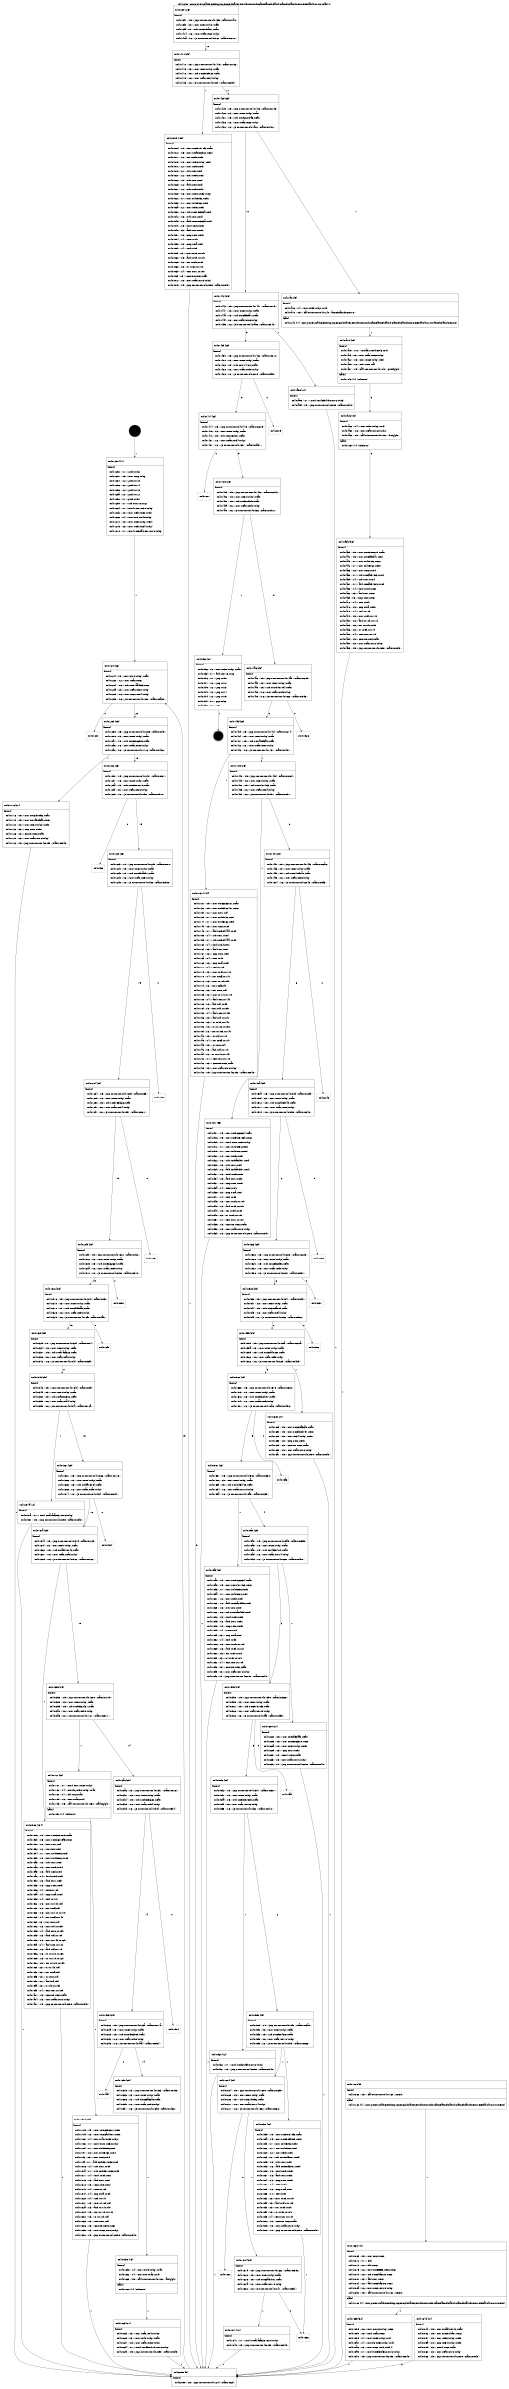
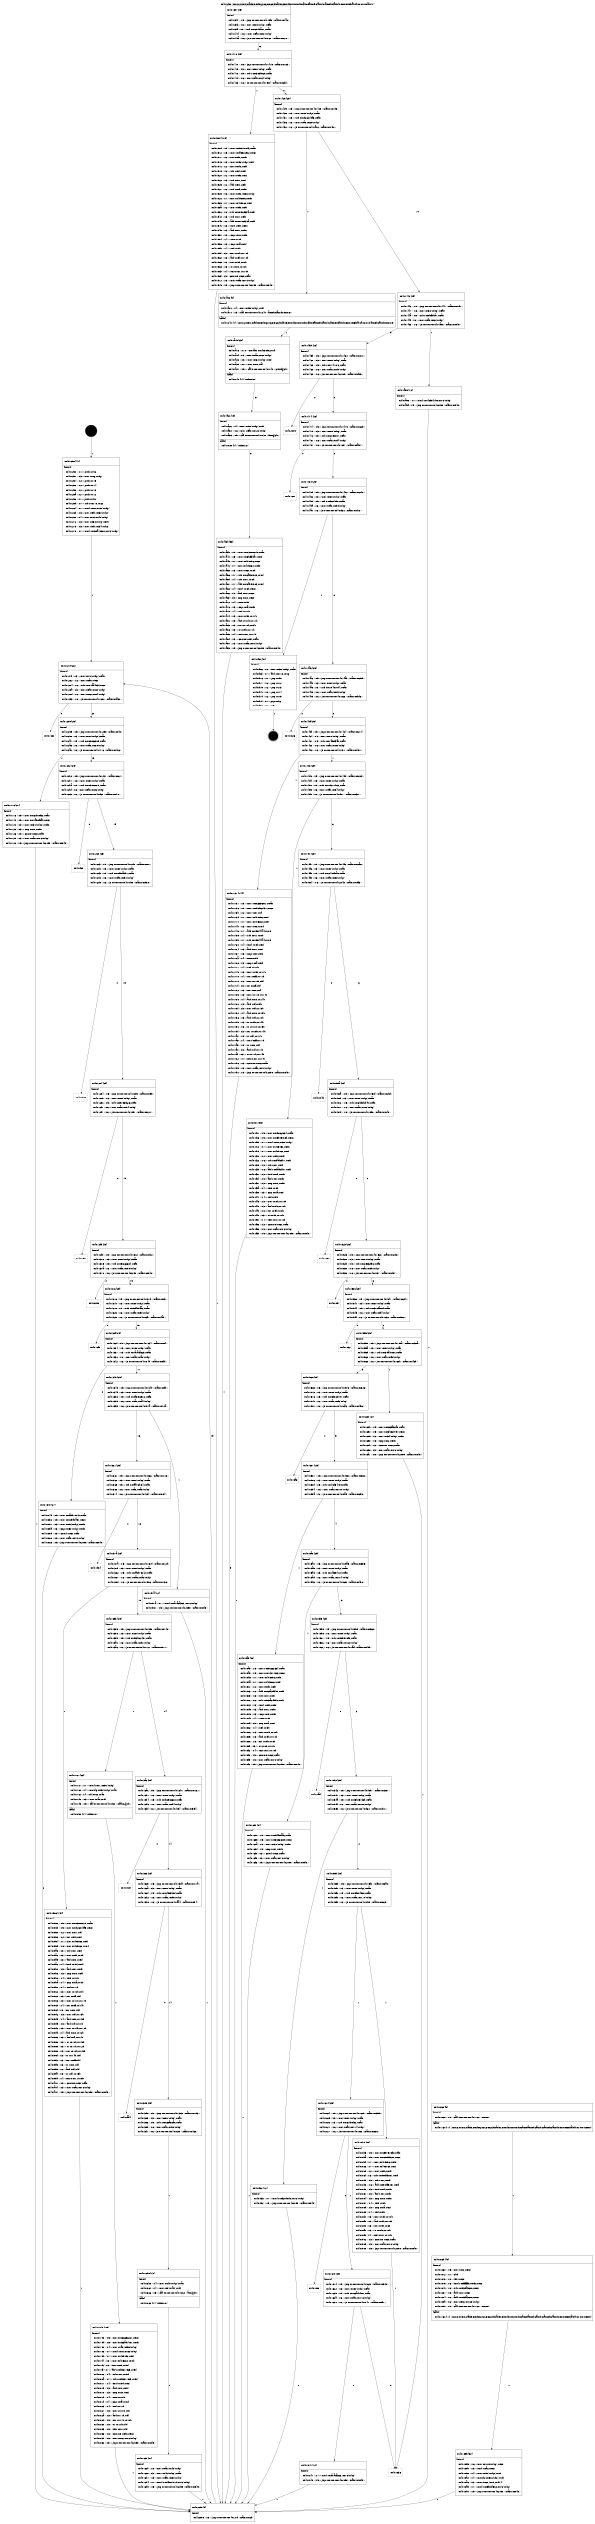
edge "0x40132f [25]" -> "0x40184d [27]": added, label "2"
edge "0x40168b [27]" -> "0x40209e [5]": now "0x40168b [27]" -> "0x401636"
